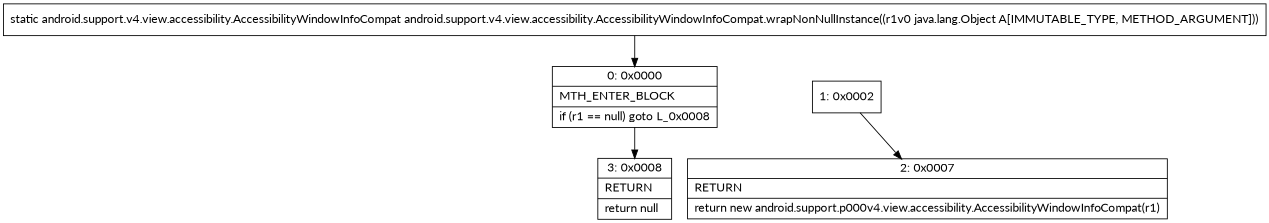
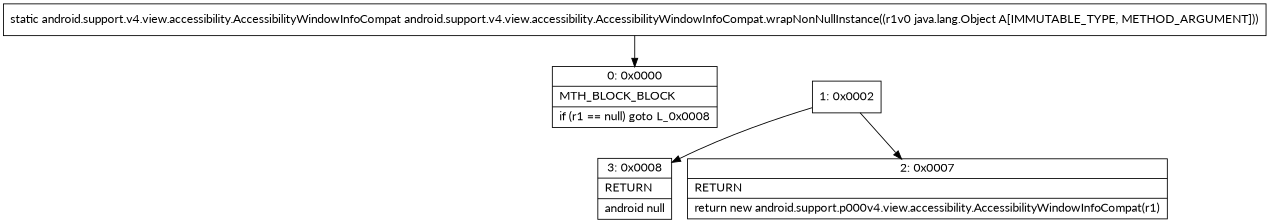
node "0: 0x0000": text "MTH_ENTER_BLOCK" -> "MTH_BLOCK_BLOCK"
edge "0: 0x0000" -> "3: 0x0008": now "1: 0x0002" -> "3: 0x0008"
node "3: 0x0008": text "return null" -> "android null"
